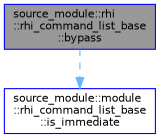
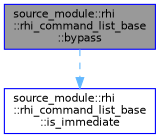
node "source_module::module ::rhi_command_list_base ::is_immediate": label "source_module::module ::rhi_command_list_base ::is_immediate" -> "source_module::rhi ::rhi_command_list_base ::is_immediate"
